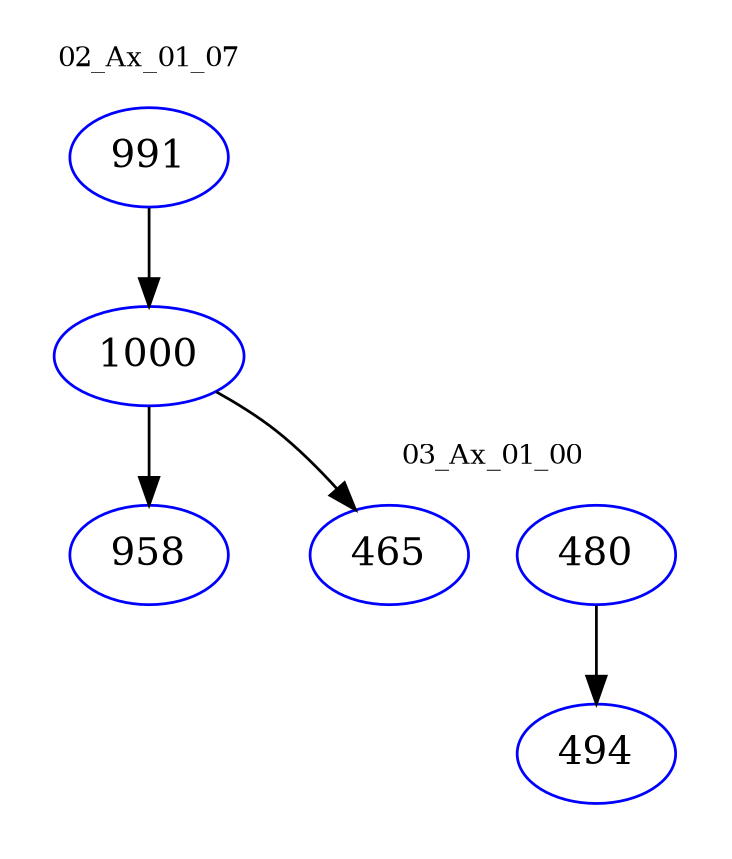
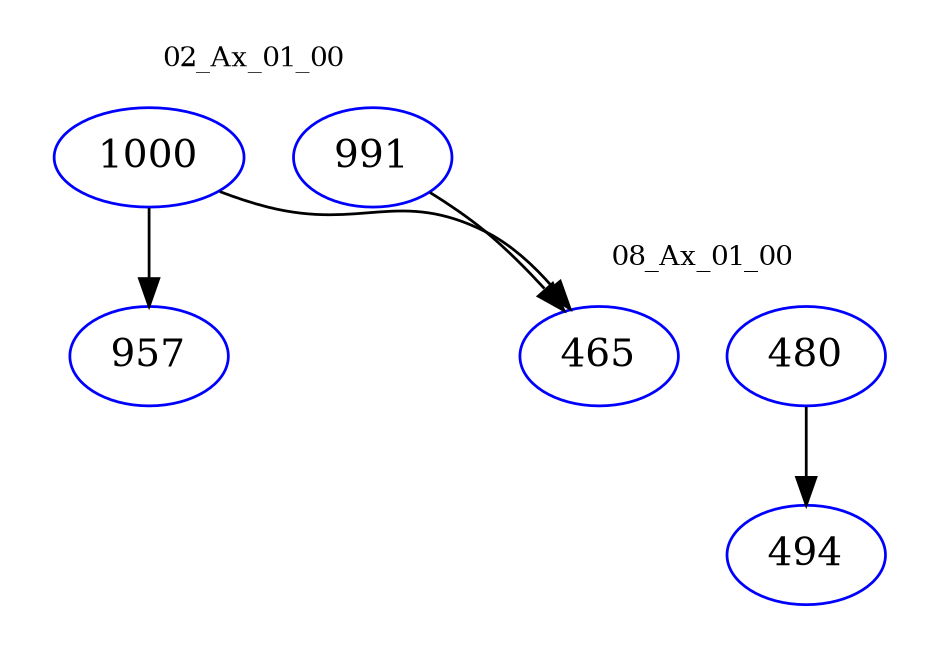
cluster "02_Ax_01_07": label "02_Ax_01_07" -> "02_Ax_01_00"
edge "991" -> "1000": now "991" -> "465"
cluster "03_Ax_01_00": label "03_Ax_01_00" -> "08_Ax_01_00"
node "958": label "958" -> "957"
